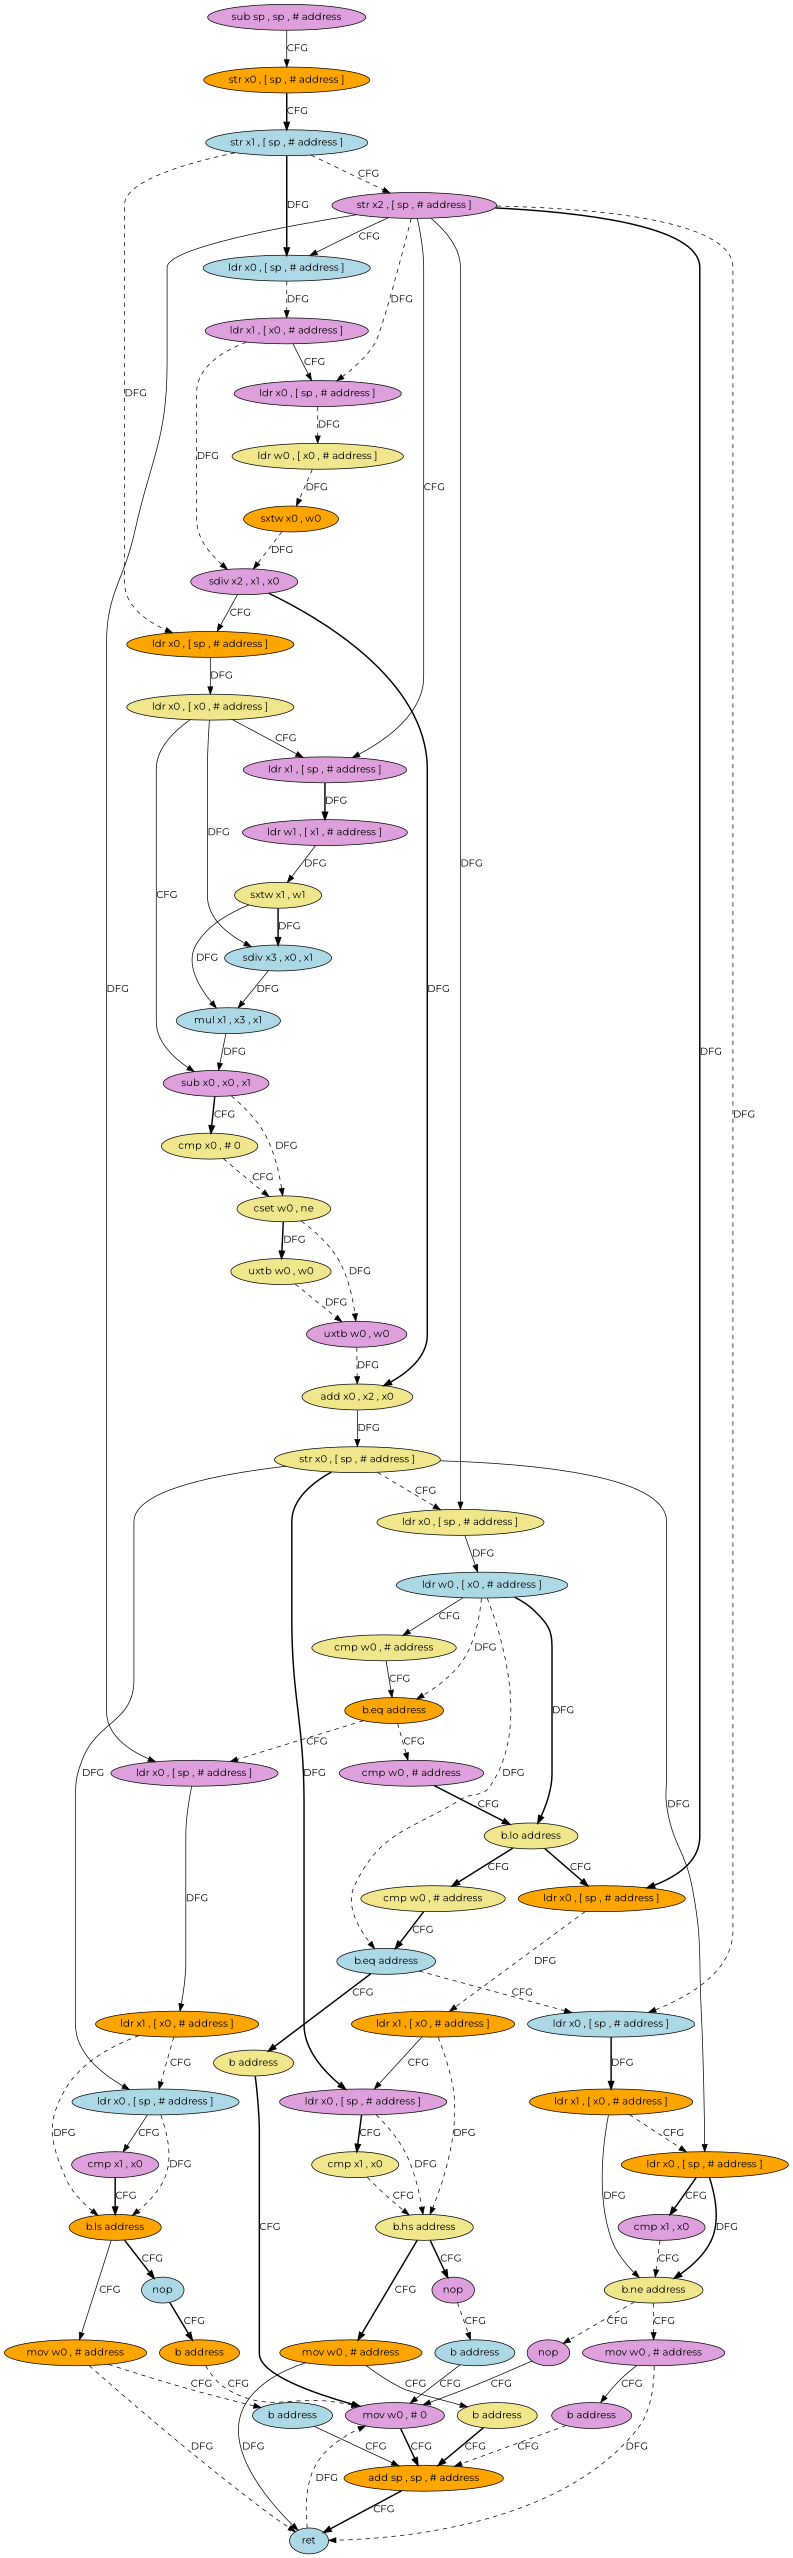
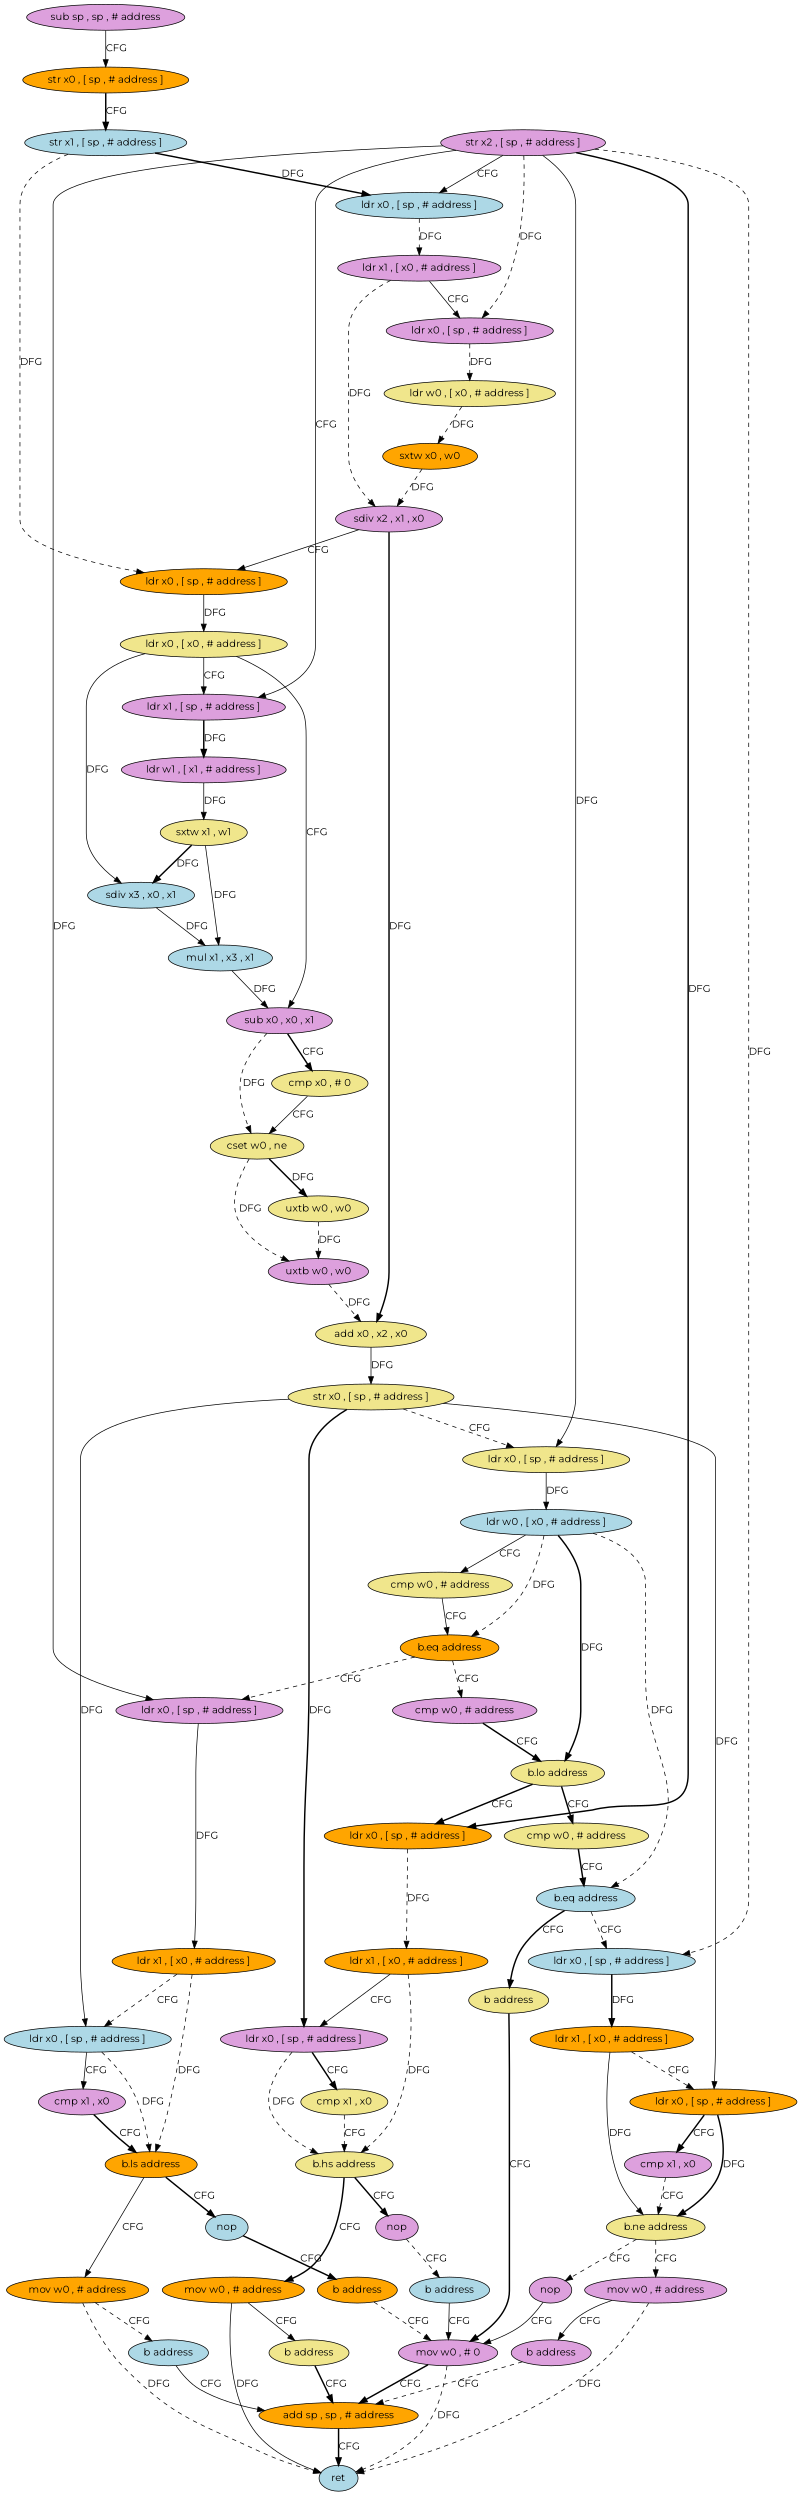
edge "str x1 , [ sp , # address ]" -> "str x2 , [ sp , # address ]": removed, label "CFG"
edge "cmp x0 , # 0" -> "cset w0 , ne": style dashed -> solid
edge "ret" -> "mov w0 , # 0": reversed
